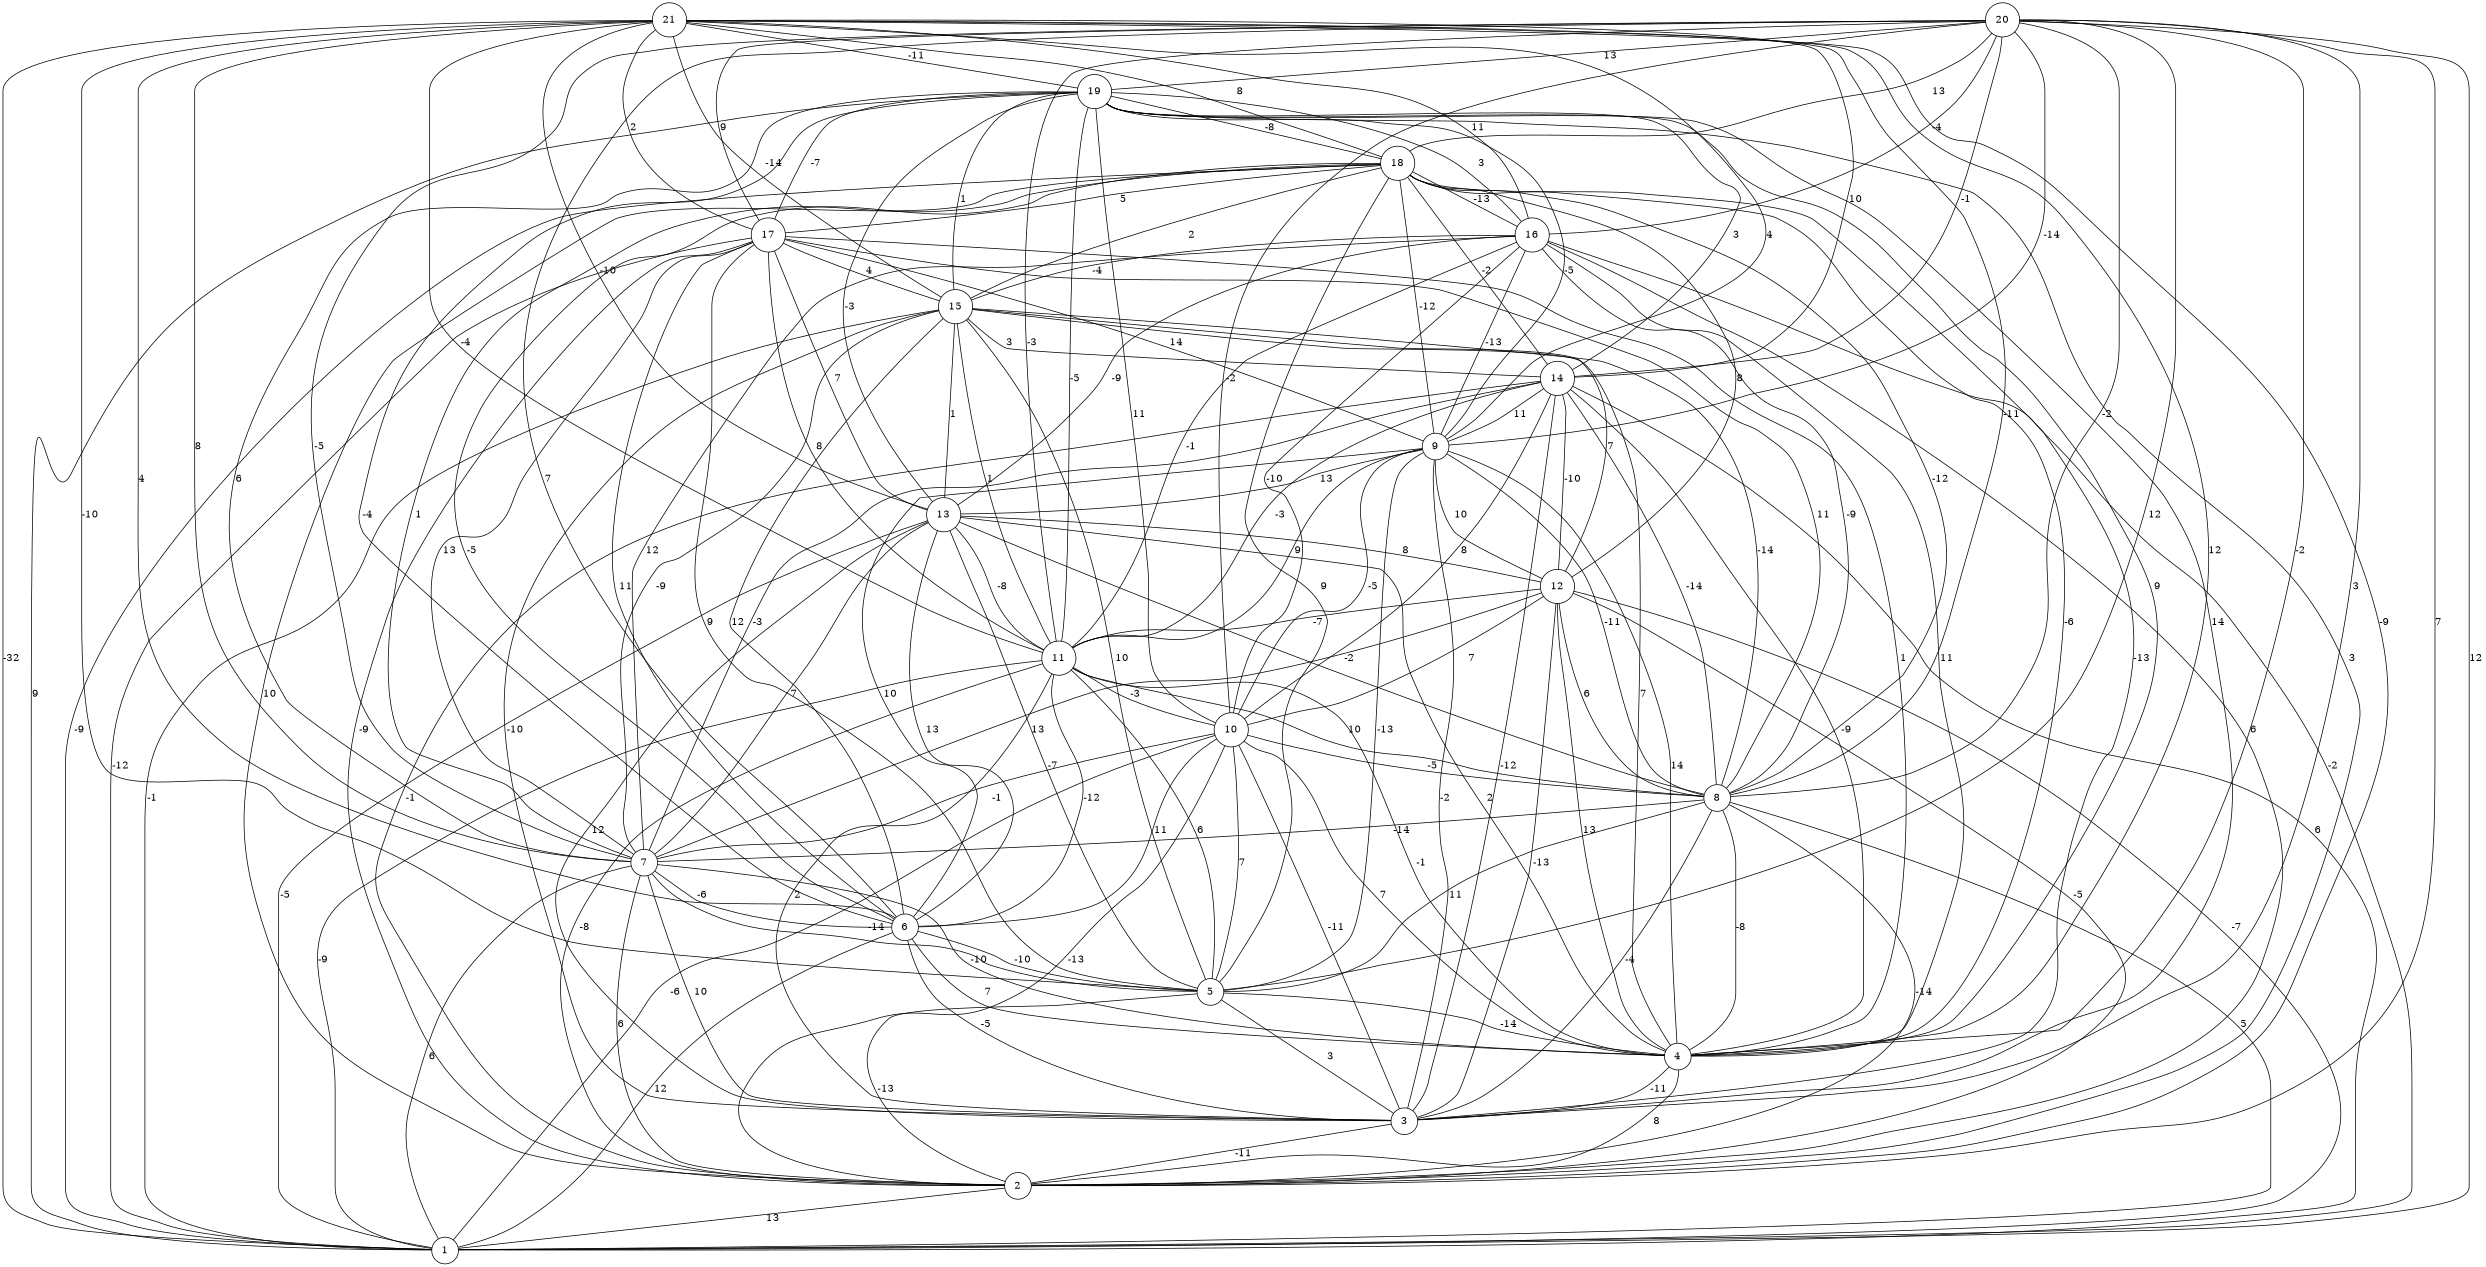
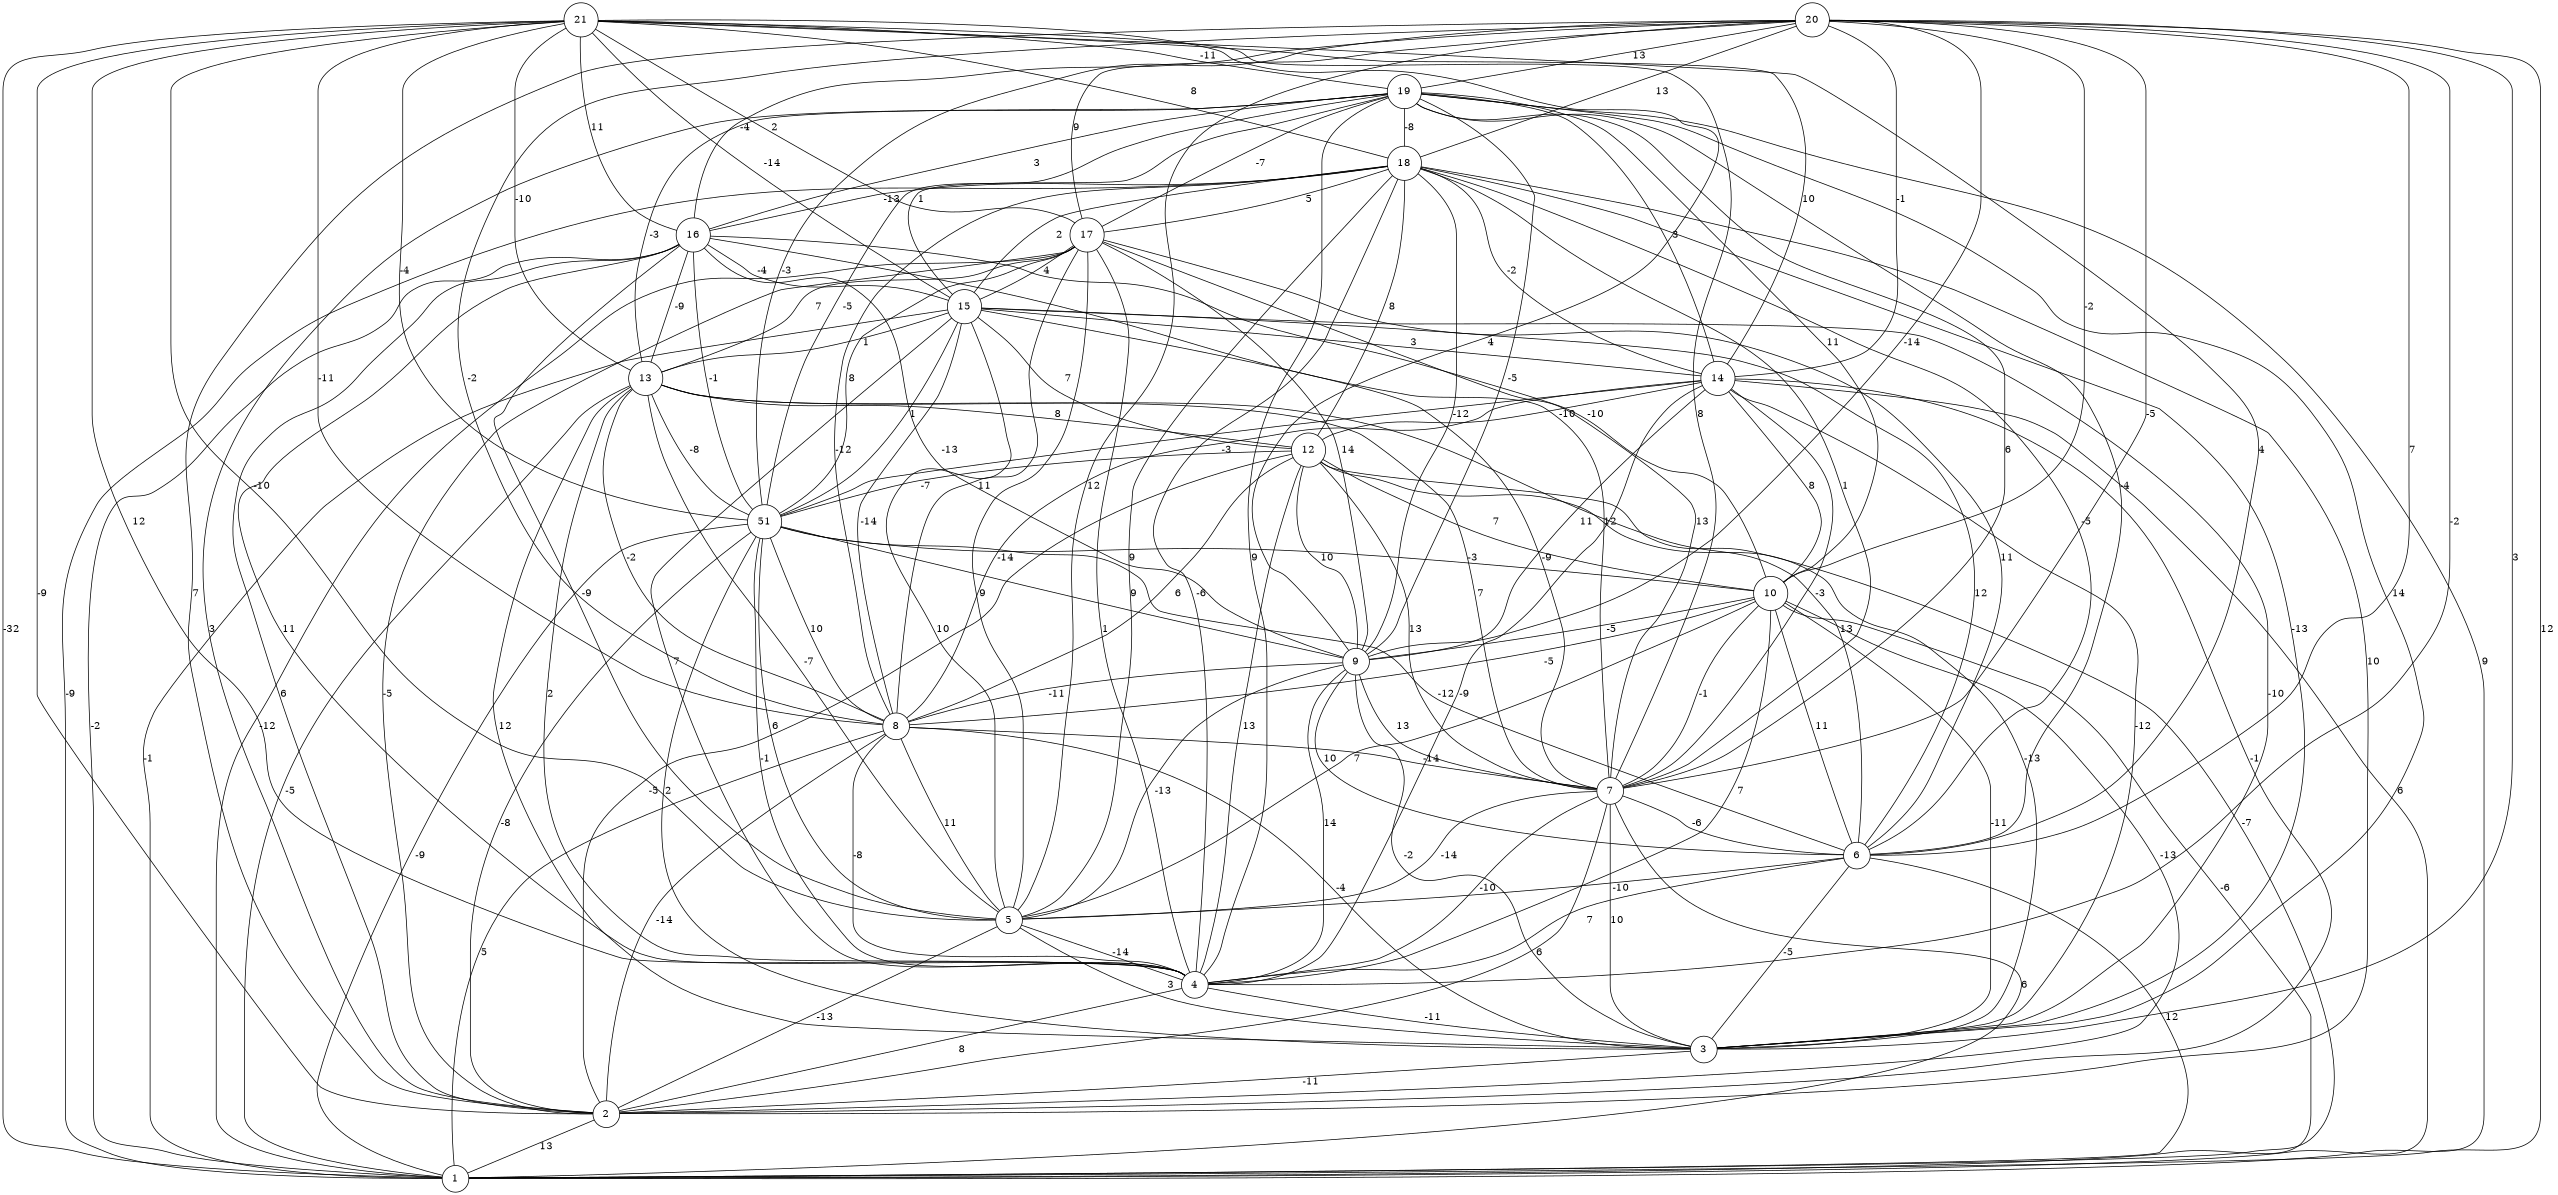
edge "16" -- "8": now "16" -- "5"
edge "9" -- "13": now "9" -- "7"
node "11": label "11" -> "51"
edge "17" -- "2": label "-9" -> "-5"
